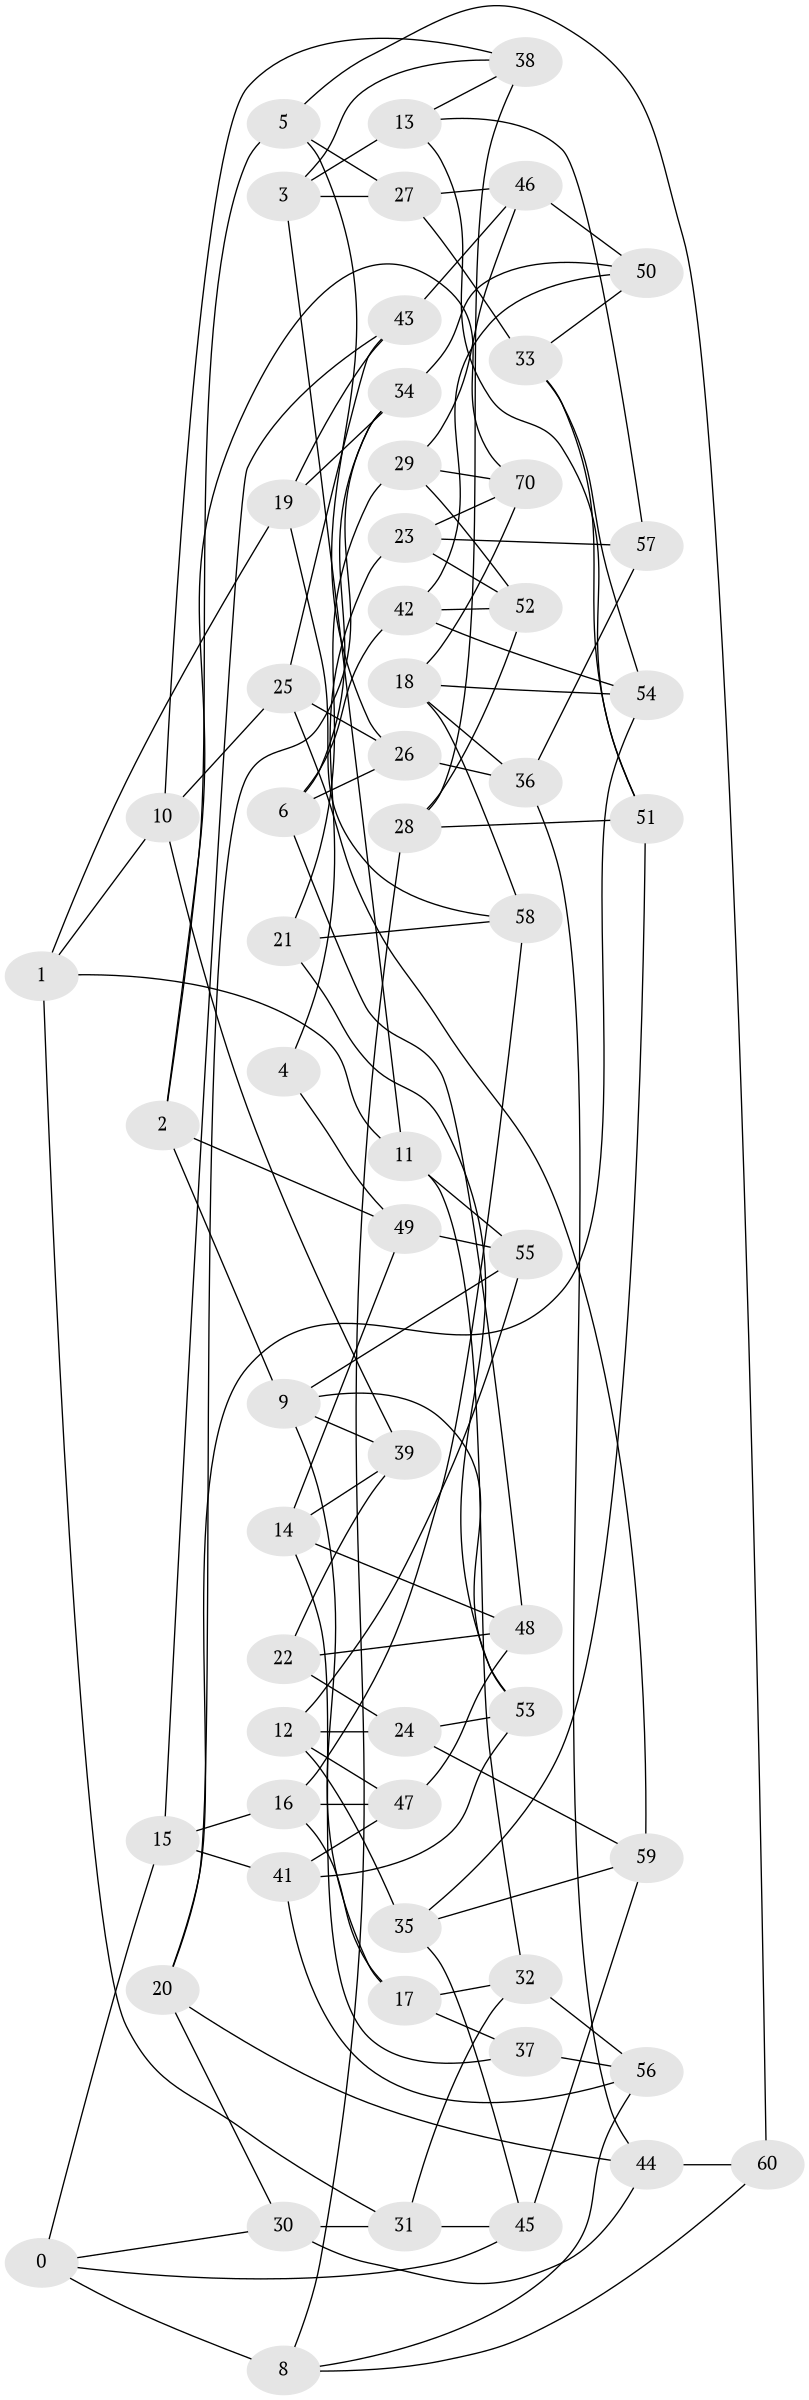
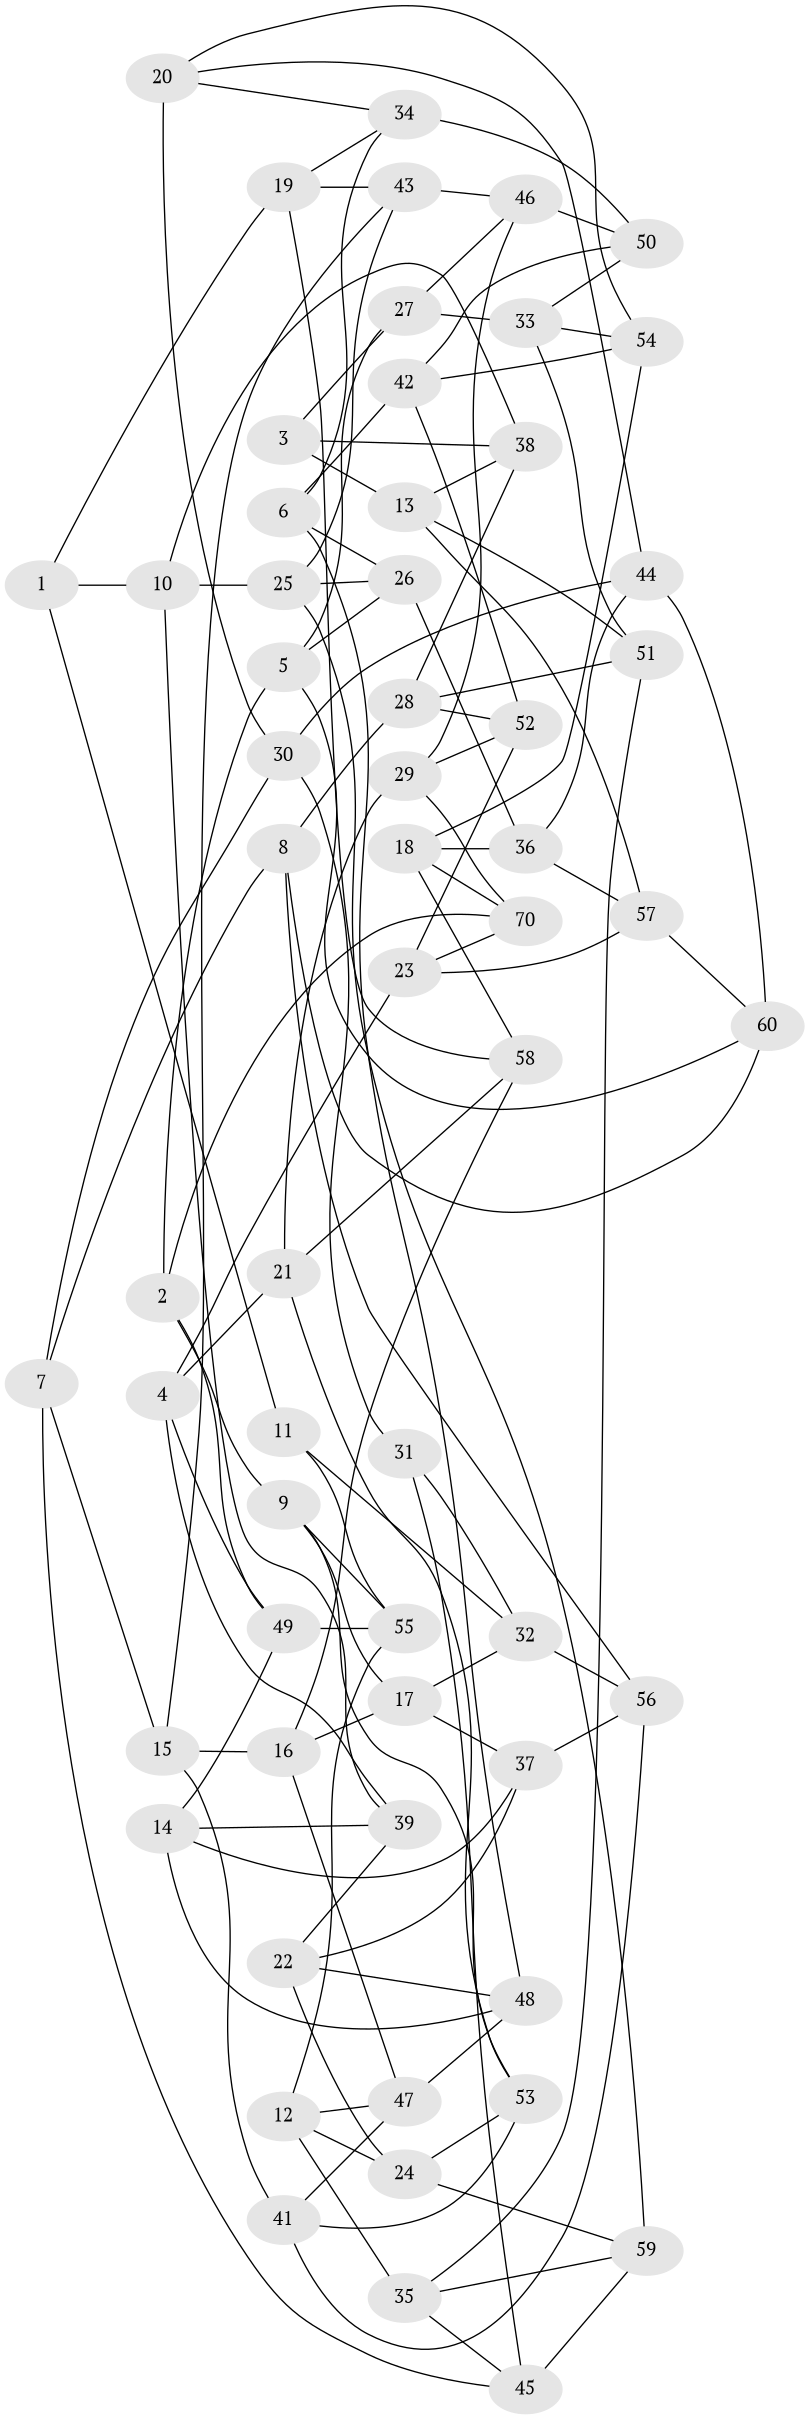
edge "3" -- "11": removed
edge "57" -- "60": added
edge "21" -- "4": added
edge "9" -- "39": now "4" -- "39"
edge "1" -- "31": removed
edge "37" -- "22": added
node "0": label "0" -> "7"
